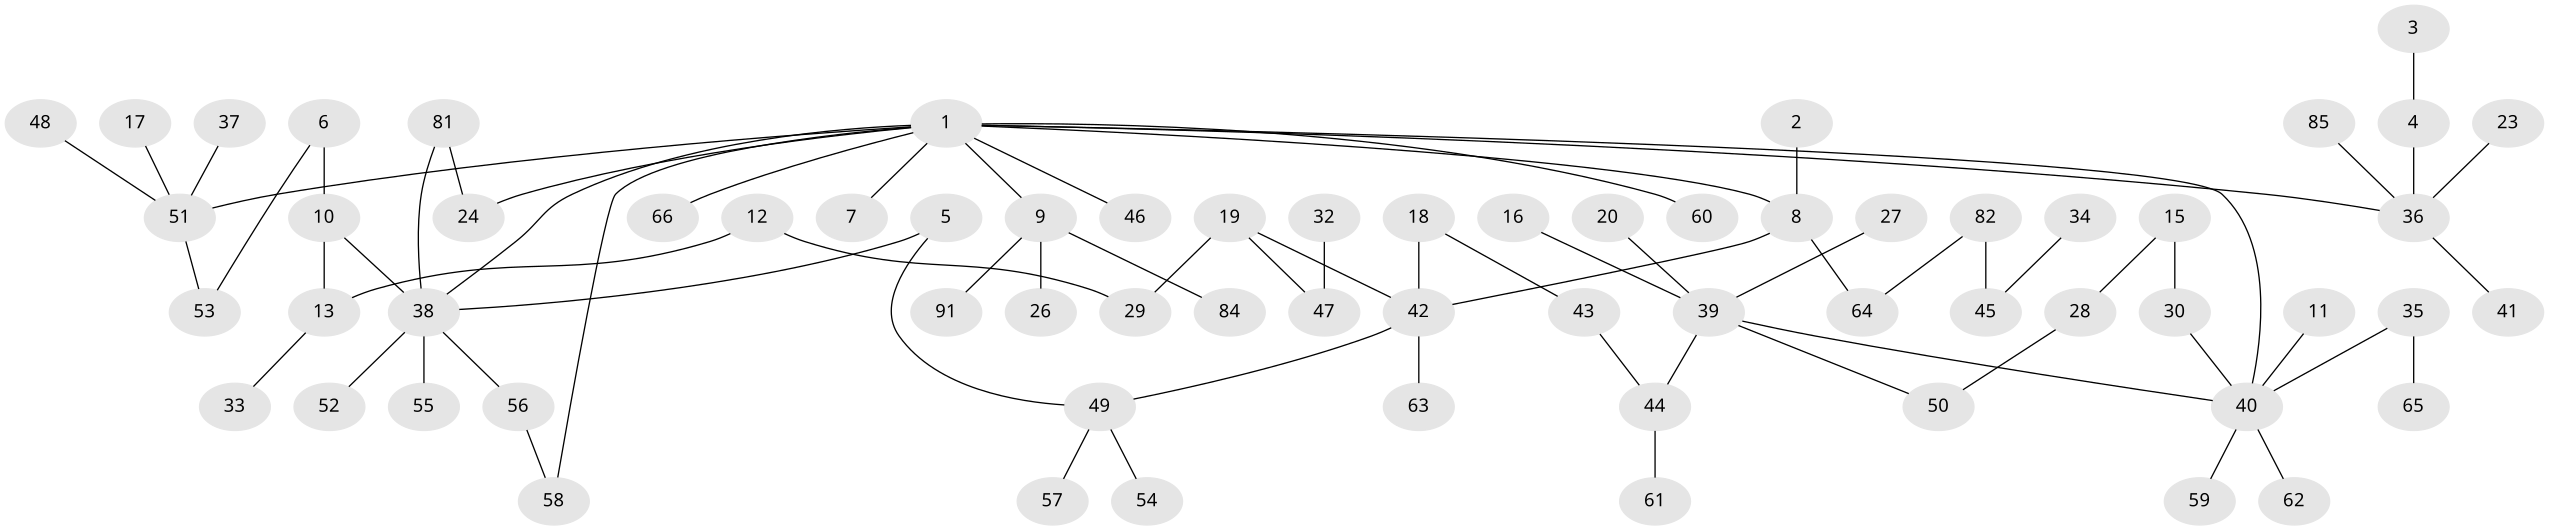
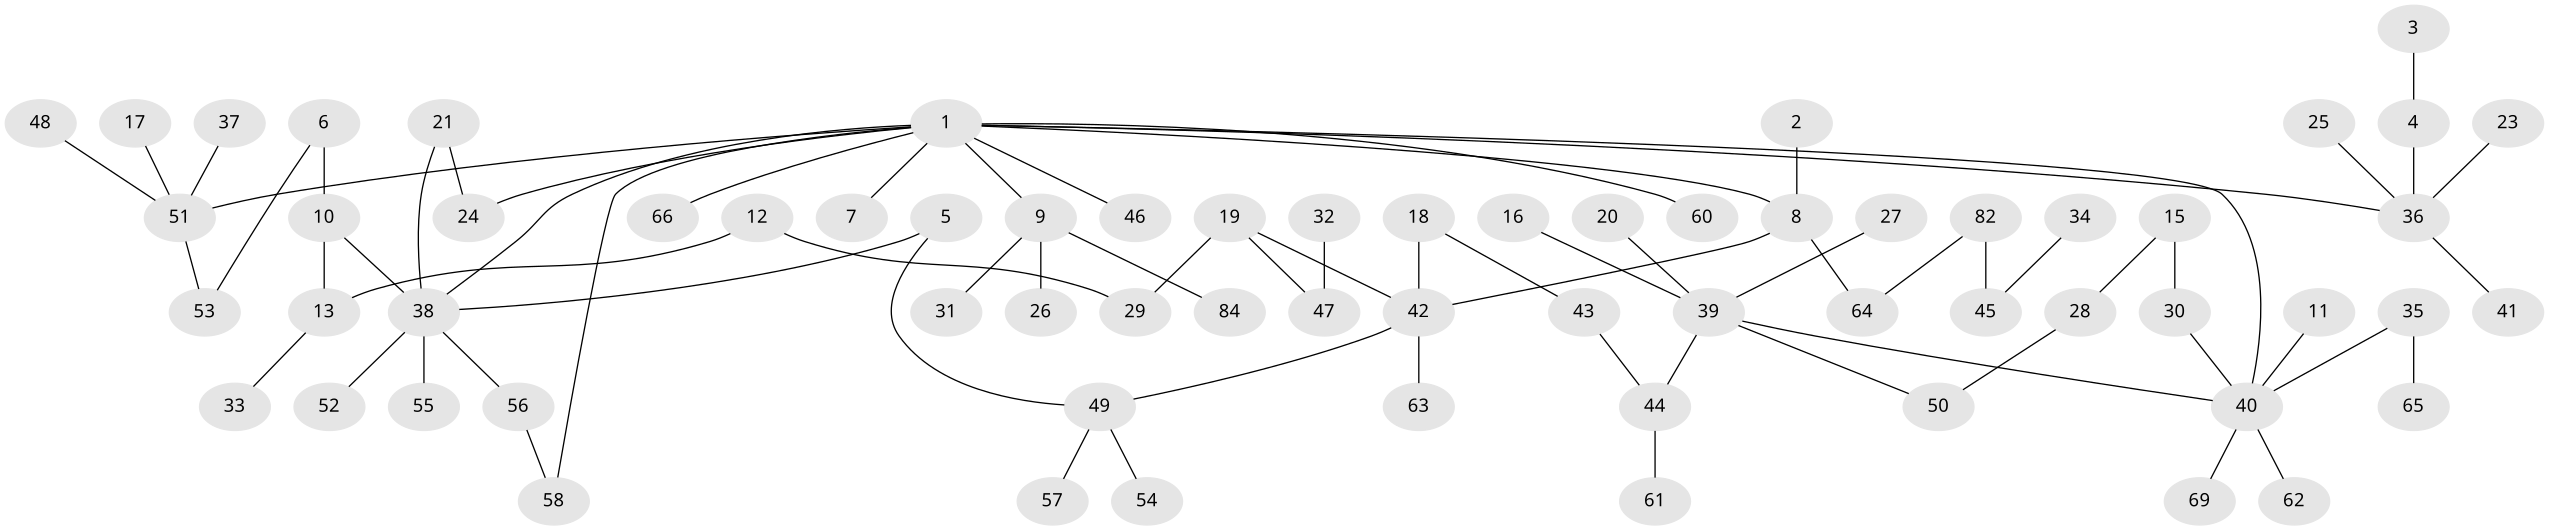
node "81": label "81" -> "21"
node "85": label "85" -> "25"
node "91": label "91" -> "31"
node "59": label "59" -> "69"
